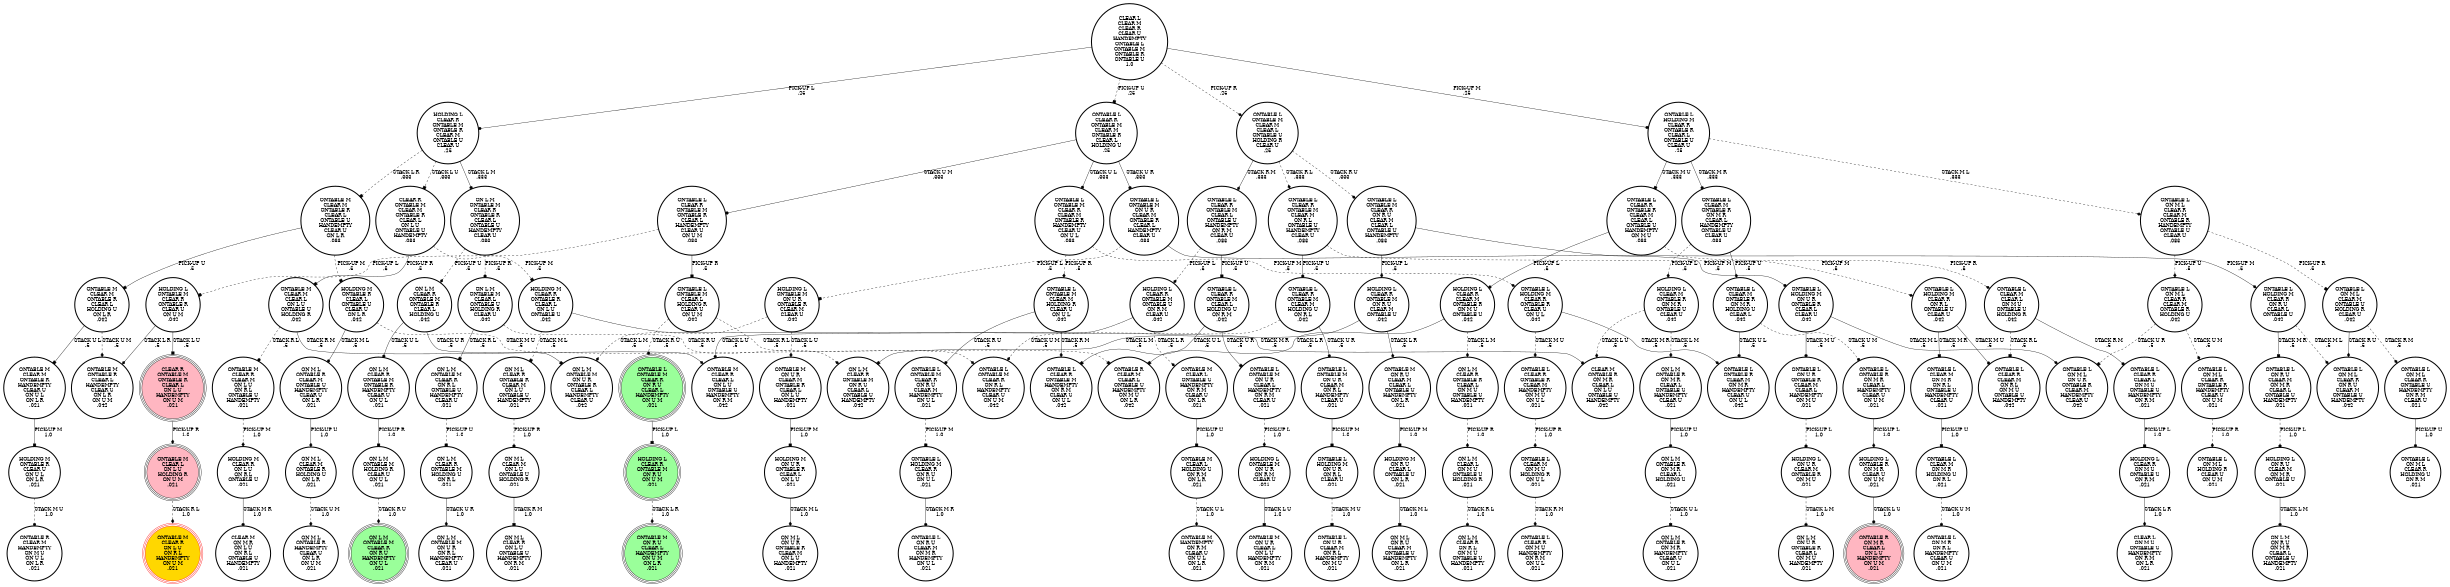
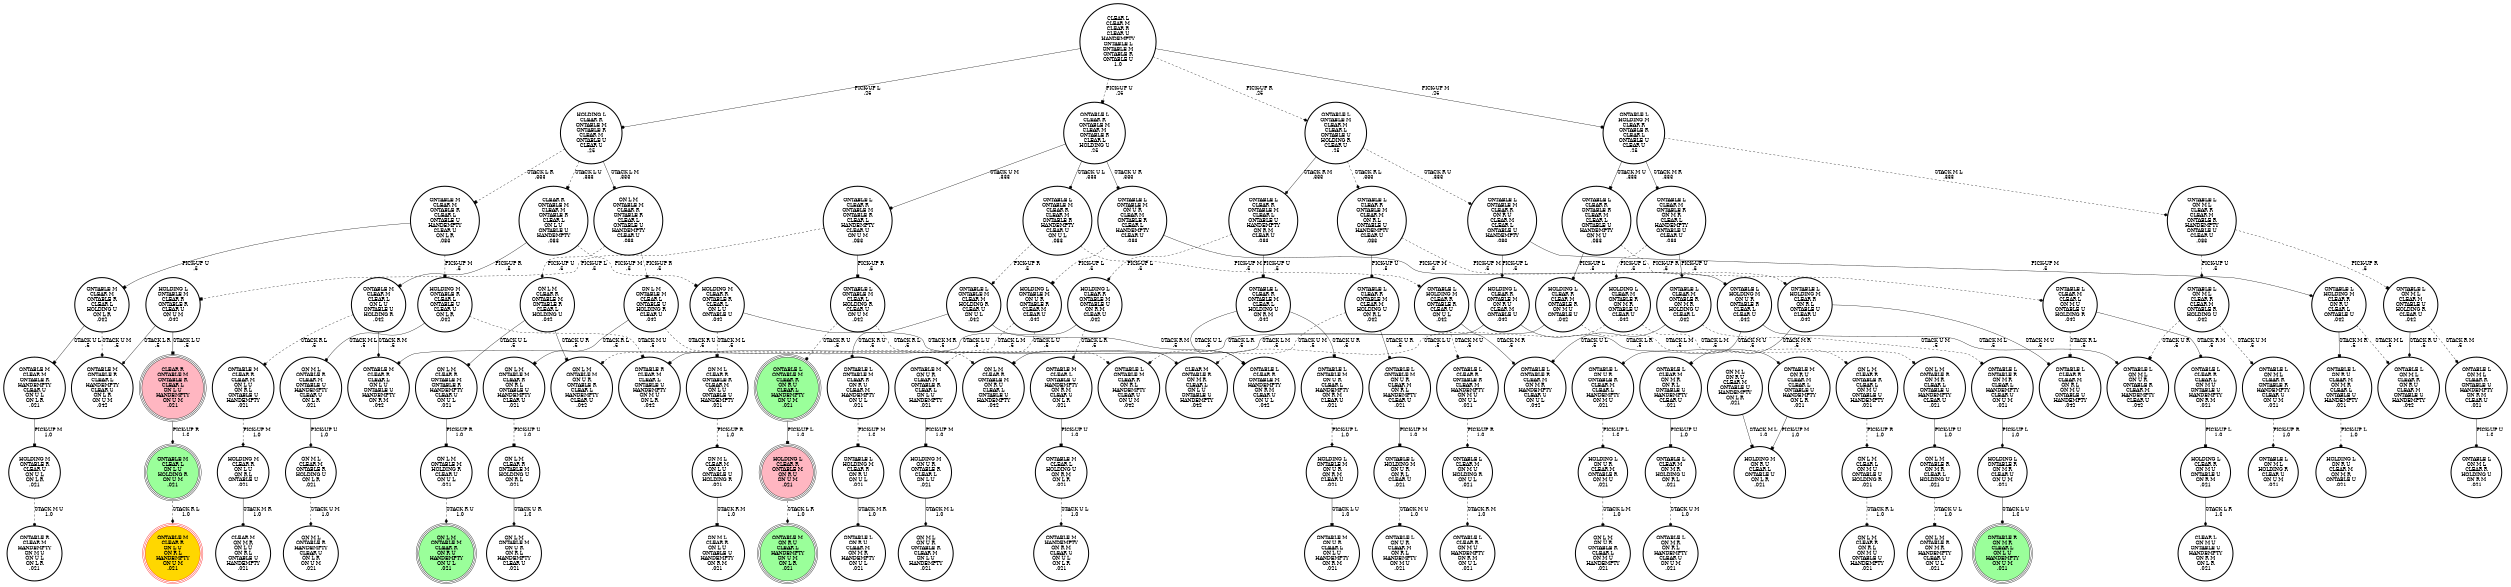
node "ONTABLE M CLEAR L ON L U HOLDING R ON U M .021": fillcolor lightpink -> palegreen1
node "HOLDING L CLEAR R ONTABLE M ON R U ON U M .021": fillcolor palegreen1 -> lightpink
edge "HOLDING M ON R U CLEAR L ONTABLE U ON L R .021" -> "ON M L ON R U CLEAR M ONTABLE U HANDEMPTY ON L R .021": reversed
node "ONTABLE R ON M R CLEAR L ON L U HANDEMPTY ON U M .021": fillcolor lightpink -> palegreen1
node "ON L M ON R U ON M R CLEAR L ONTABLE U HANDEMPTY .021": removed
